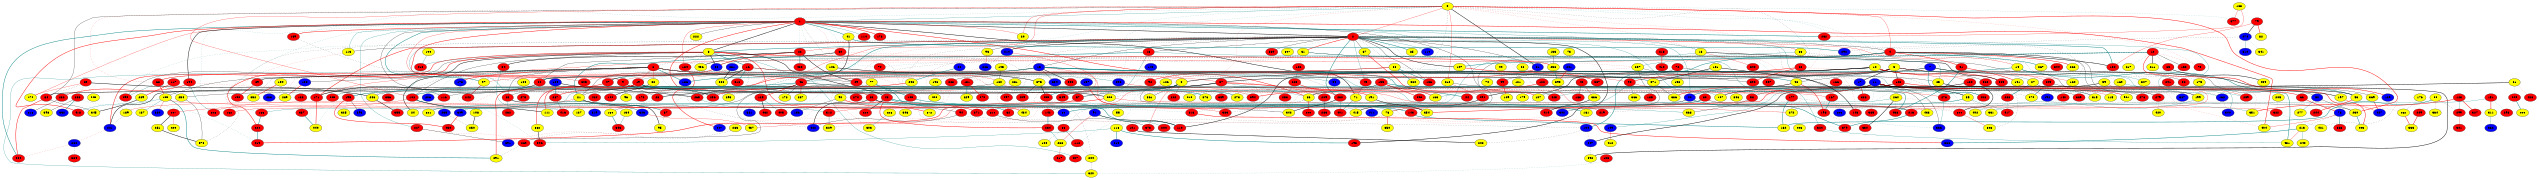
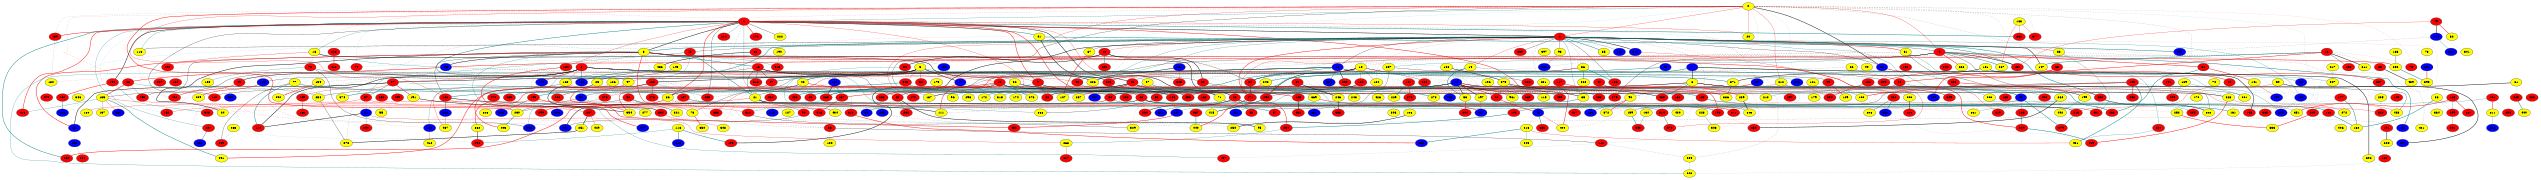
edge "168" -- "267": added
edge "169" -- "361": added
